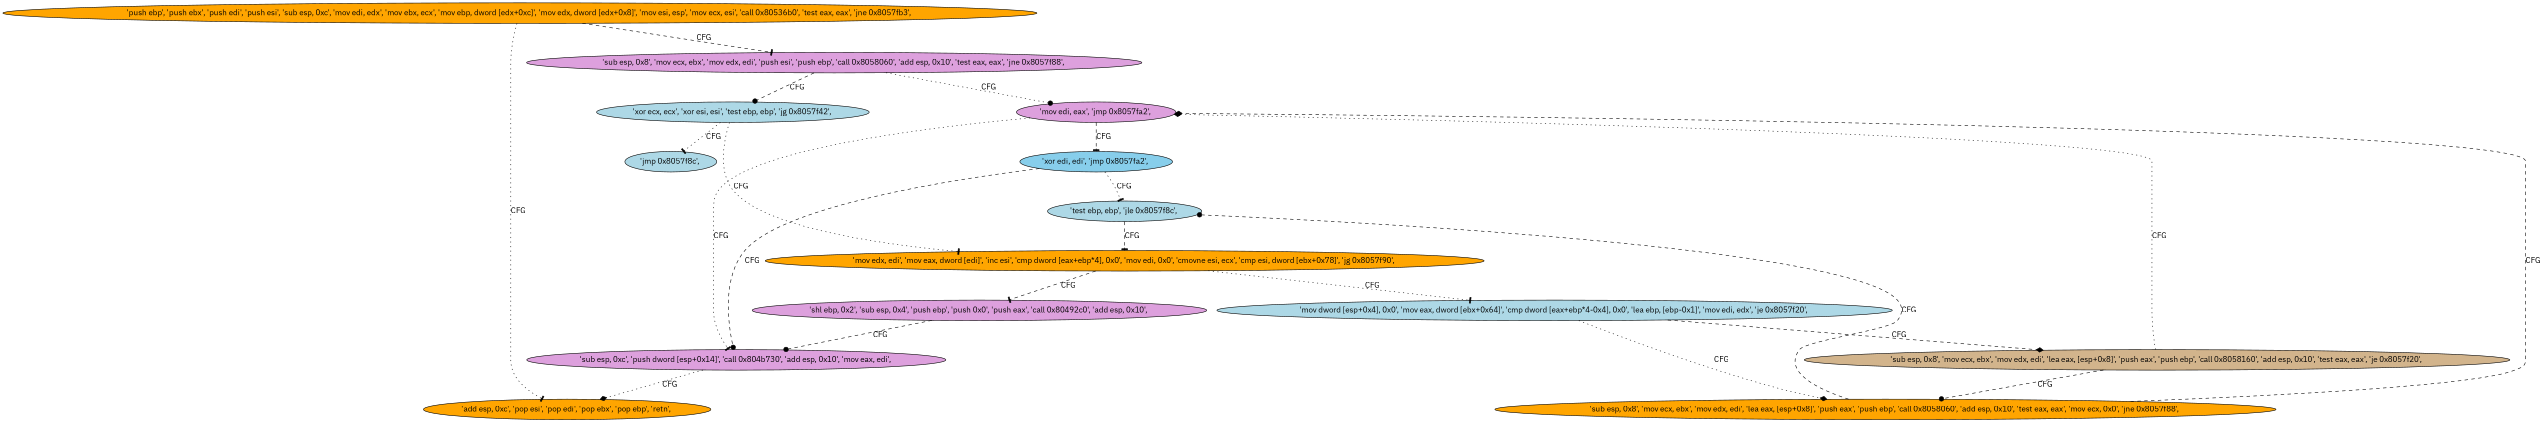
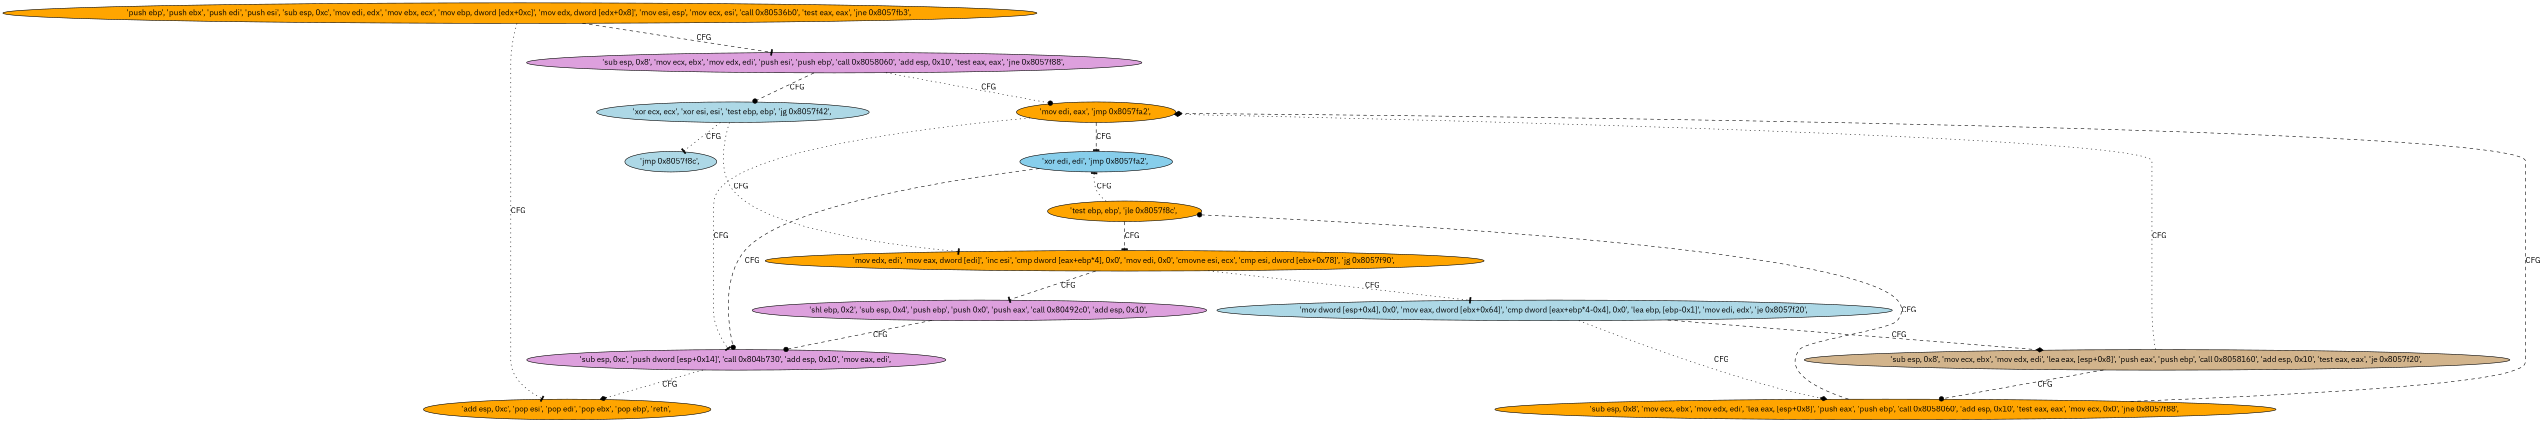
node "'mov edi, eax', 'jmp 0x8057fa2',": fillcolor plum -> orange
edge "'xor edi, edi', 'jmp 0x8057fa2'," -> "'test ebp, ebp', 'jle 0x8057f8c',": reversed
node "'test ebp, ebp', 'jle 0x8057f8c',": fillcolor lightblue -> orange
